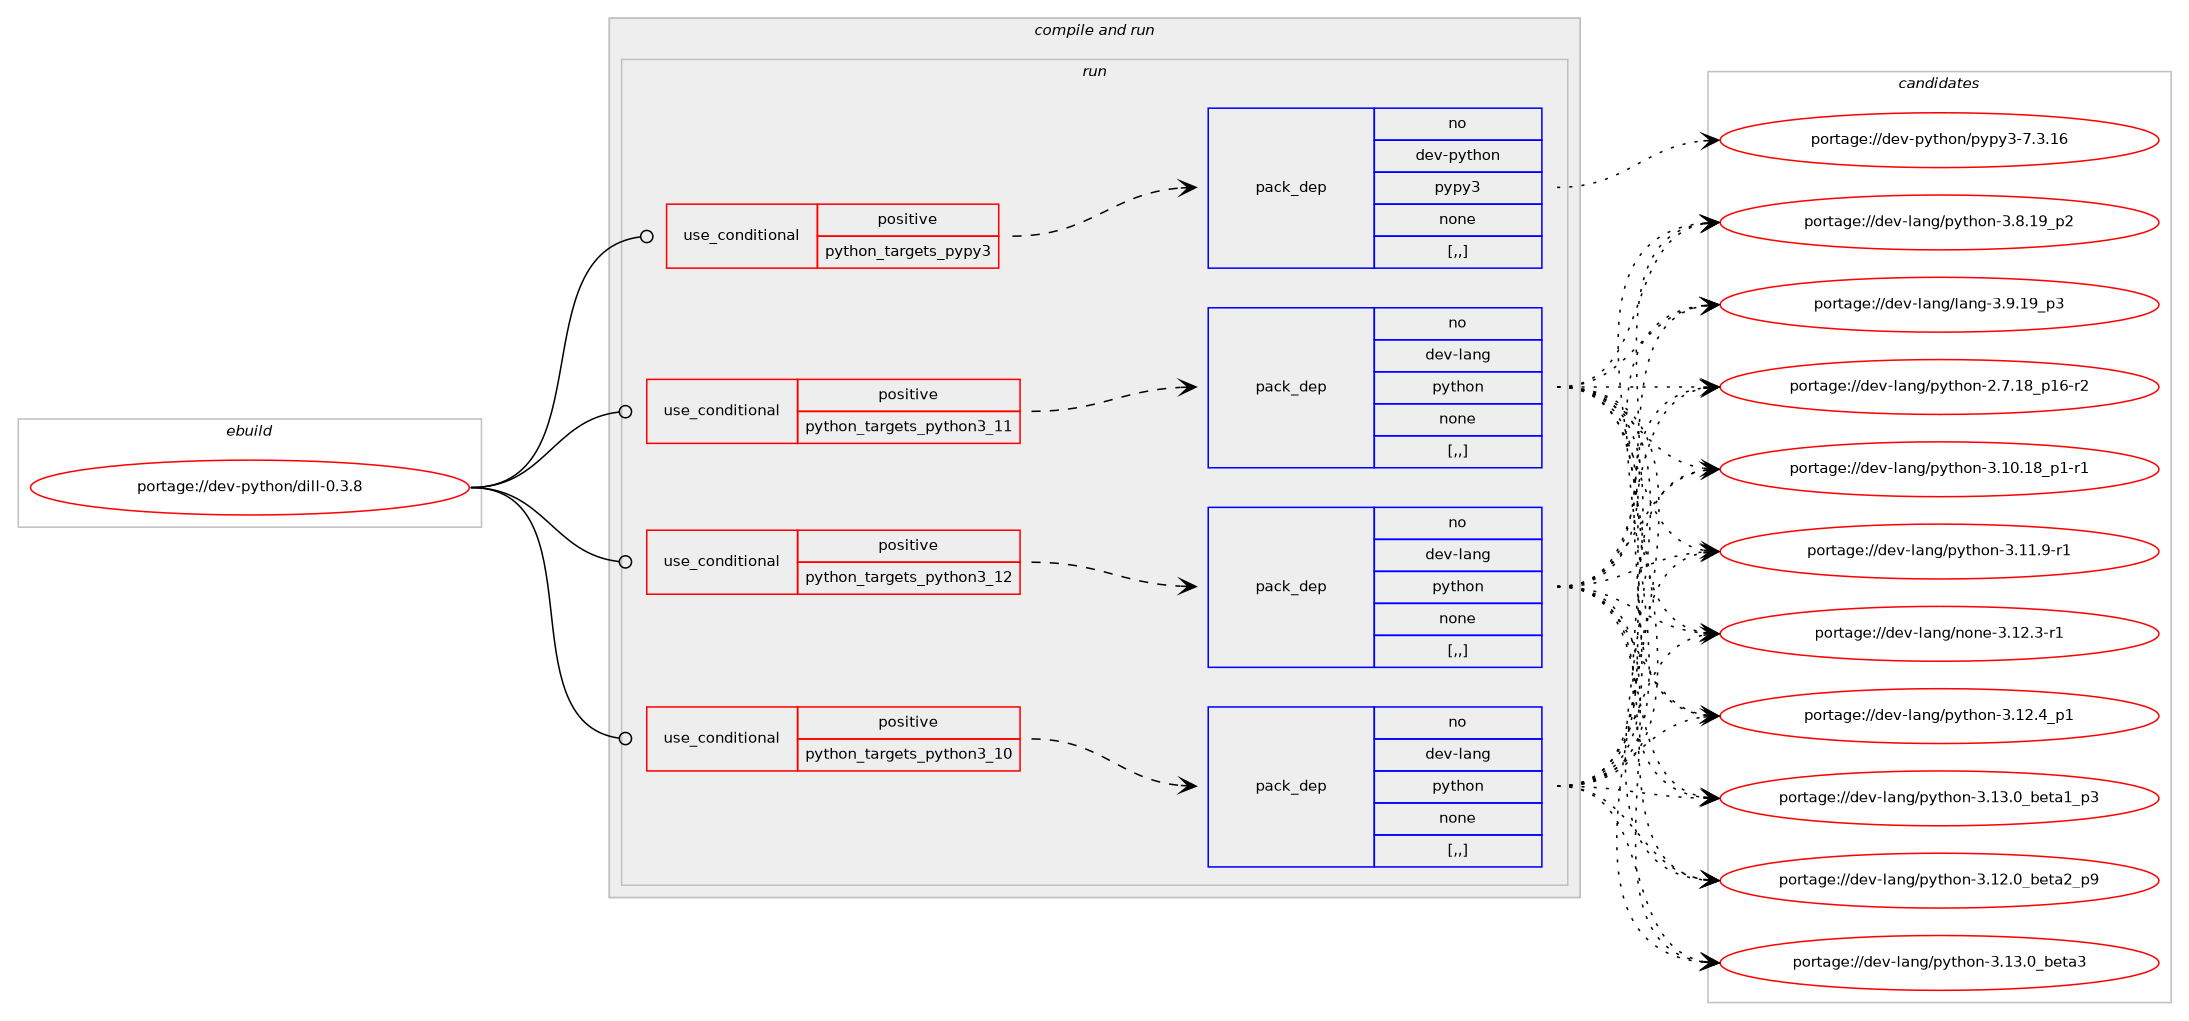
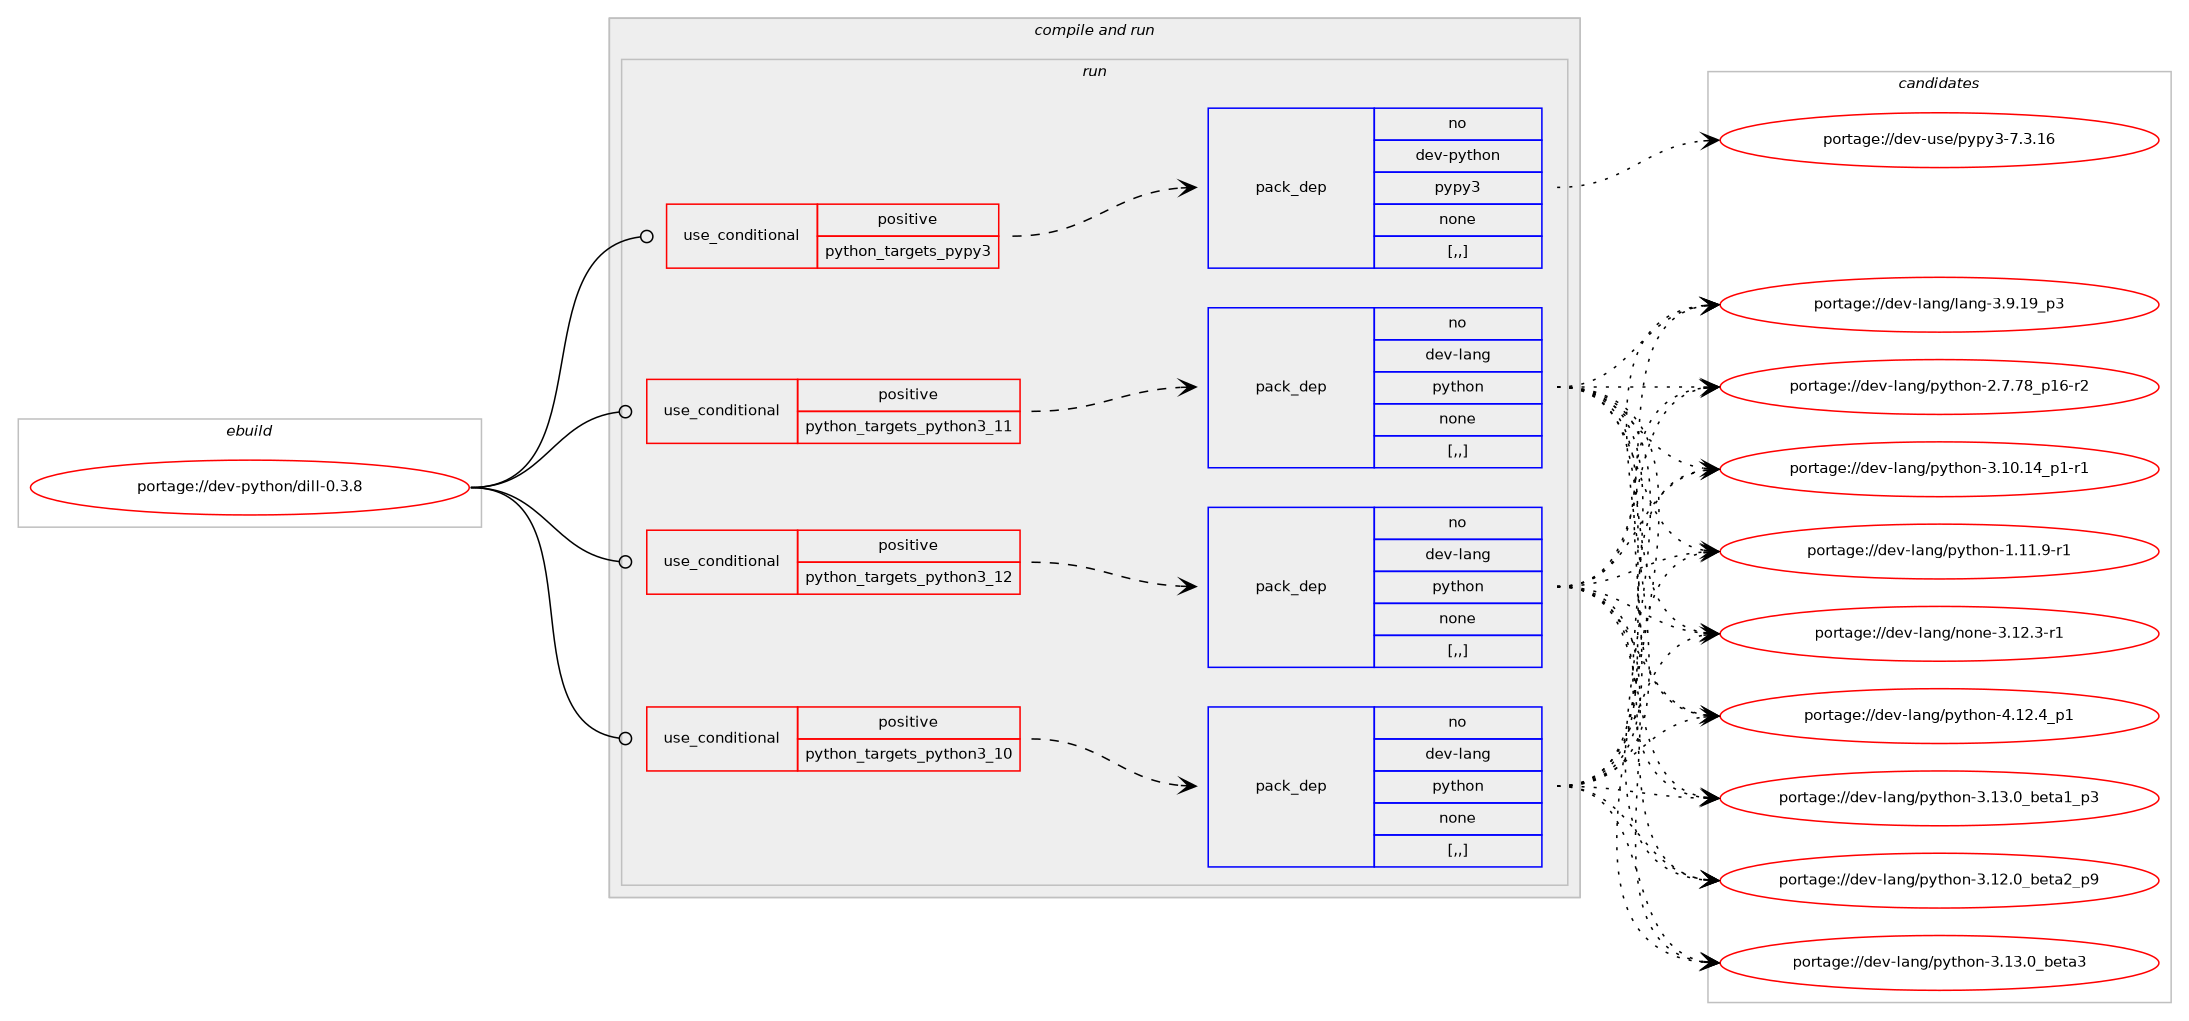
node "portage://dev-python/pypy3-7.3.16": label "portage://dev-python/pypy3-7.3.16" -> "portage://dev-use/pypy3-7.3.16"
node "portage://dev-lang/python-3.8.19_p2": removed
node "portage://dev-lang/python-2.7.18_p16-r2": label "portage://dev-lang/python-2.7.18_p16-r2" -> "portage://dev-lang/python-2.7.78_p16-r2"
node "portage://dev-lang/python-3.10.18_p1-r1": label "portage://dev-lang/python-3.10.18_p1-r1" -> "portage://dev-lang/python-3.10.14_p1-r1"
node "portage://dev-lang/python-3.11.9-r1": label "portage://dev-lang/python-3.11.9-r1" -> "portage://dev-lang/python-1.11.9-r1"
node "portage://dev-lang/python-3.12.4_p1": label "portage://dev-lang/python-3.12.4_p1" -> "portage://dev-lang/python-4.12.4_p1"
